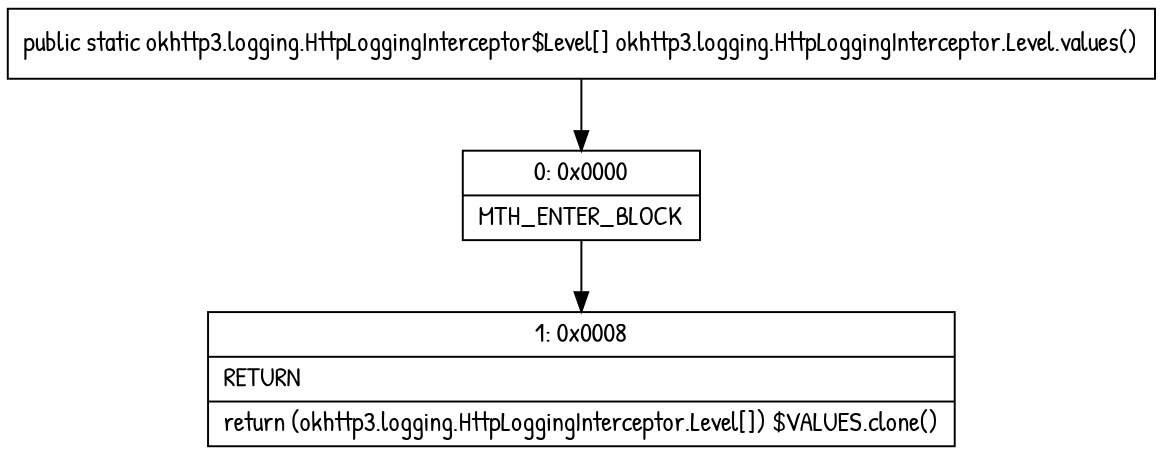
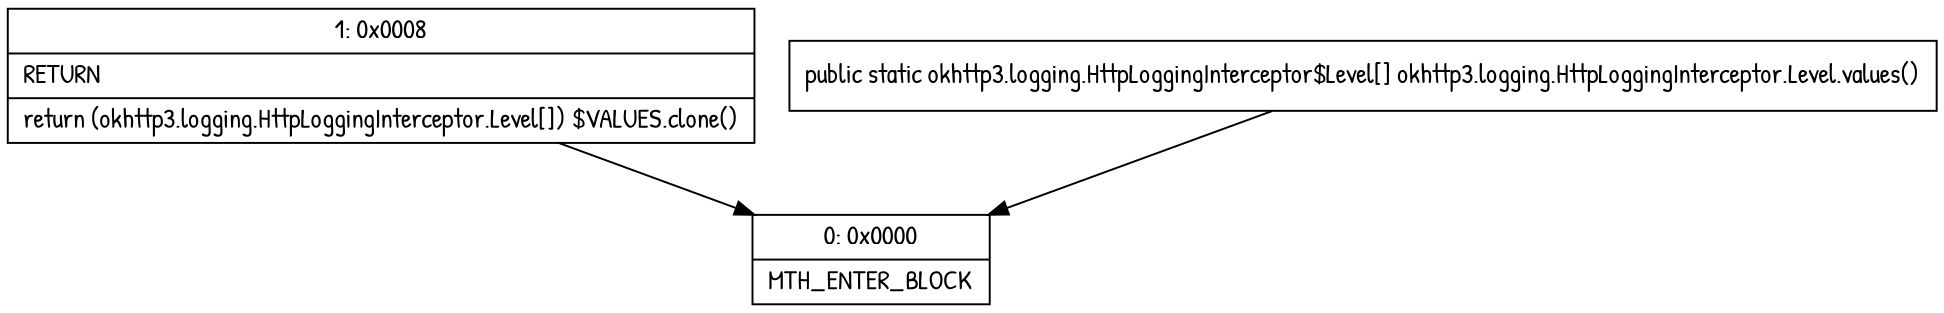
edge "0: 0x0000" -> "1: 0x0008": reversed
